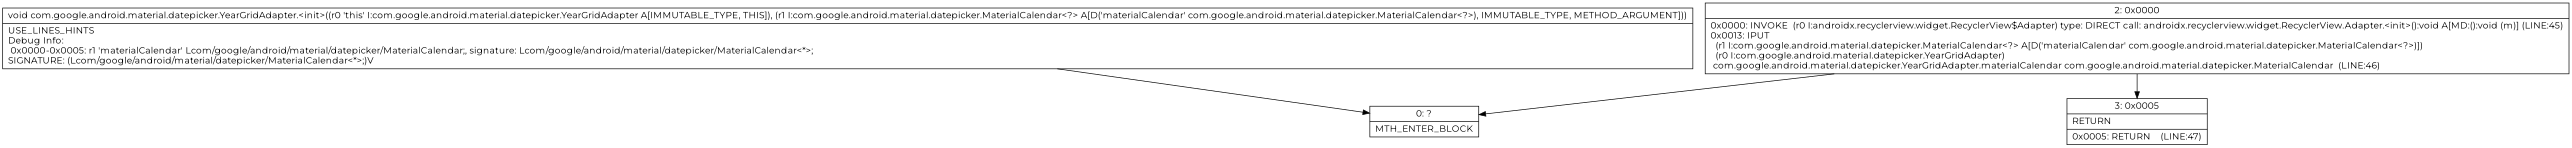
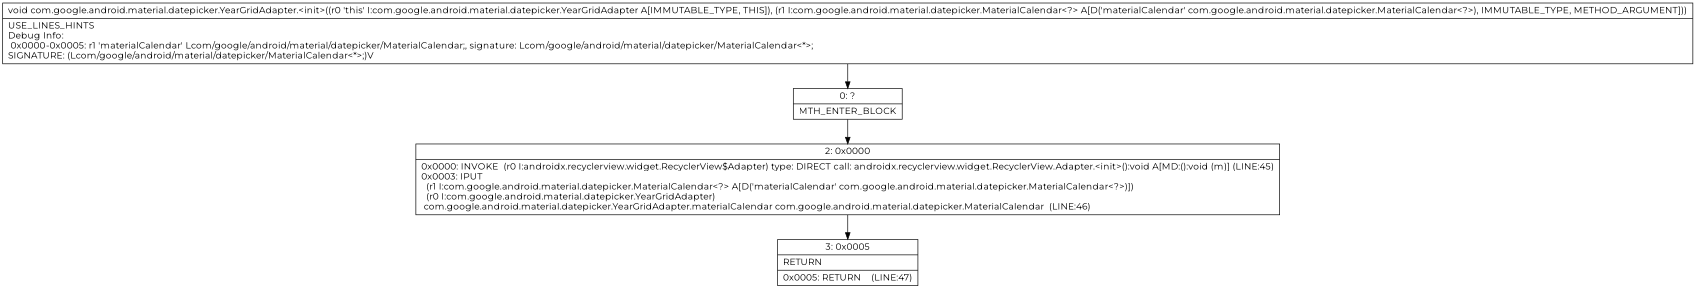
node "2: 0x0000": text "0x0013: IPUT" -> "0x0003: IPUT"
edge "2: 0x0000" -> "0: ?": reversed
